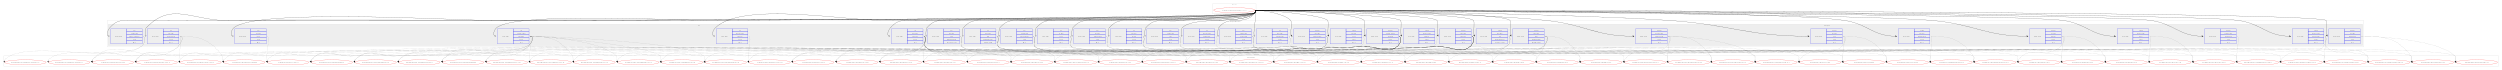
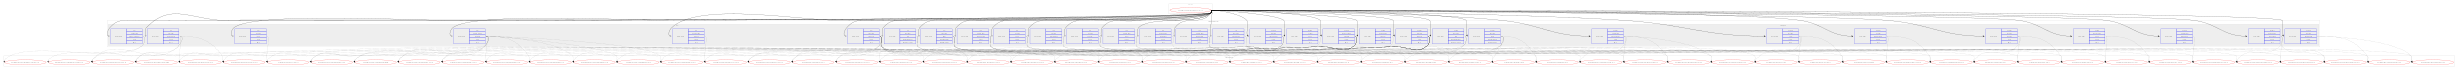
node "portage://media-video/ffmpeg-4.4.4-r11": removed
